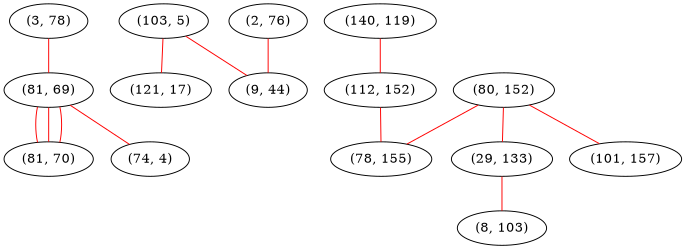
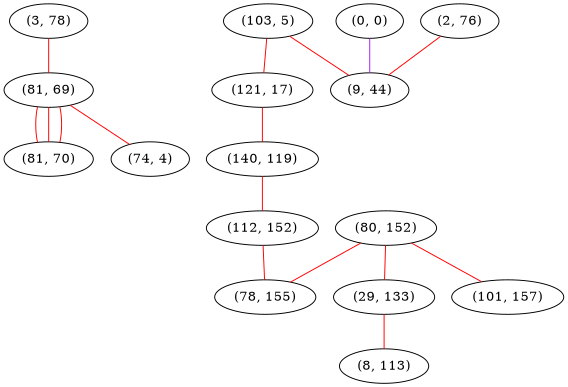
node "(0, 0)": added
edge "(121, 17)" -- "(140, 119)": added
node "(8, 103)": label "(8, 103)" -> "(8, 113)"
